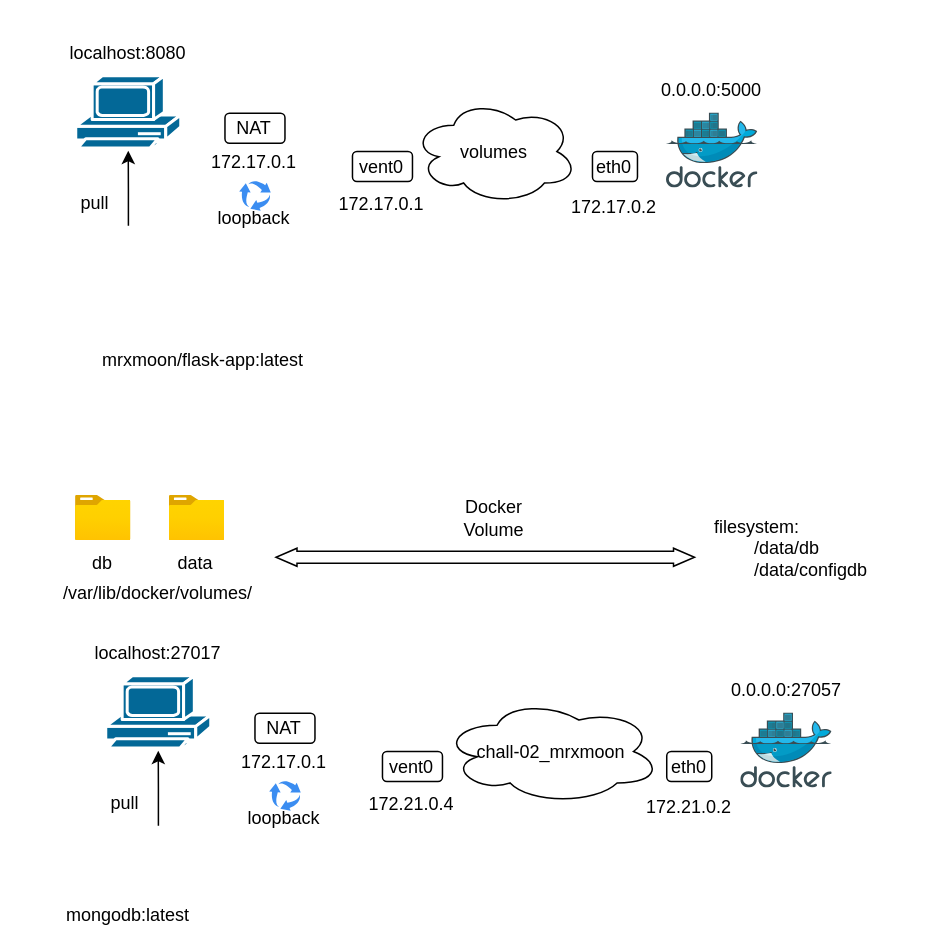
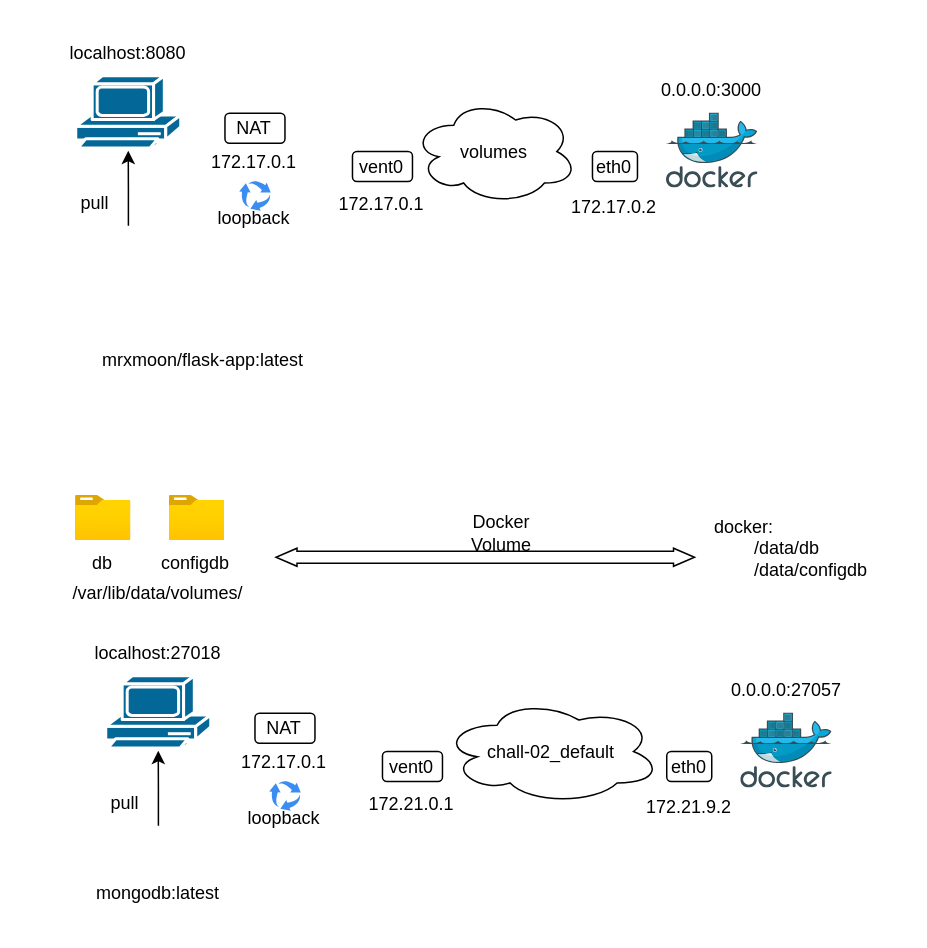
node "0.0.0.0:5000": label "0.0.0.0:5000" -> "0.0.0.0:3000"
node "Docker Volume": moved (495, 518) -> (502, 533)
node "filesystem: /data/db /data/configdb": label "filesystem: /data/db /data/configdb" -> "docker: /data/db /data/configdb"
node "data": label "data" -> "configdb"
node "/var/lib/docker/volumes/": label "/var/lib/docker/volumes/" -> "/var/lib/data/volumes/"
node "localhost:27017": label "localhost:27017" -> "localhost:27018"
node "chall-02_mrxmoon": label "chall-02_mrxmoon" -> "chall-02_default"
node "172.21.0.4": label "172.21.0.4" -> "172.21.0.1"
node "172.21.0.2": label "172.21.0.2" -> "172.21.9.2"
node "mongodb:latest": moved (128, 916) -> (158, 893)
